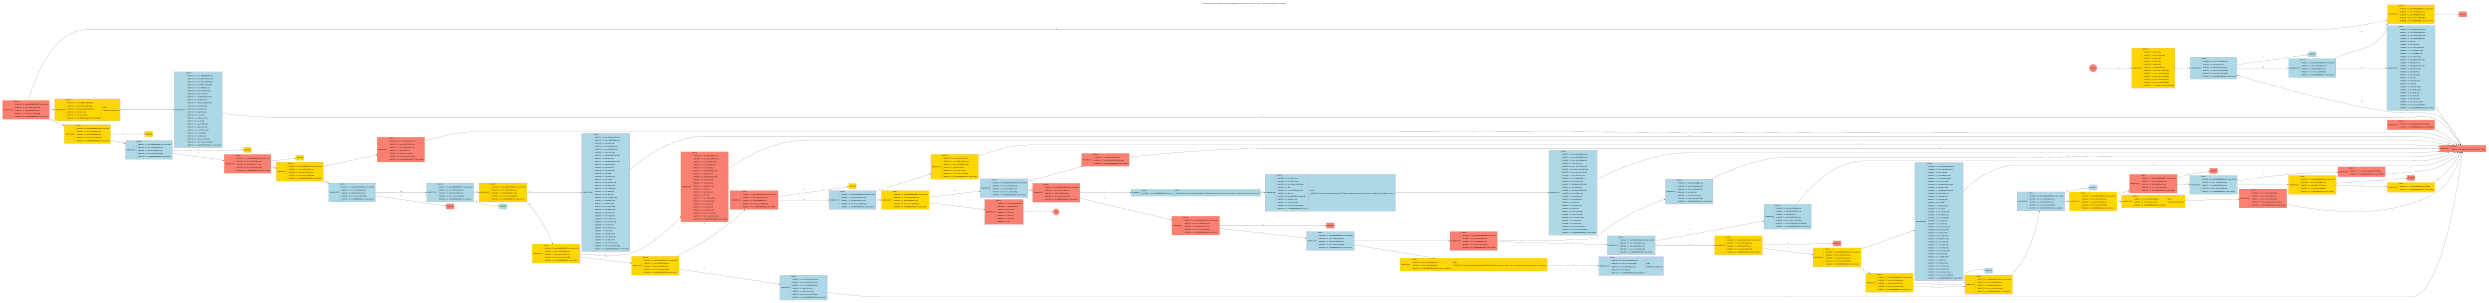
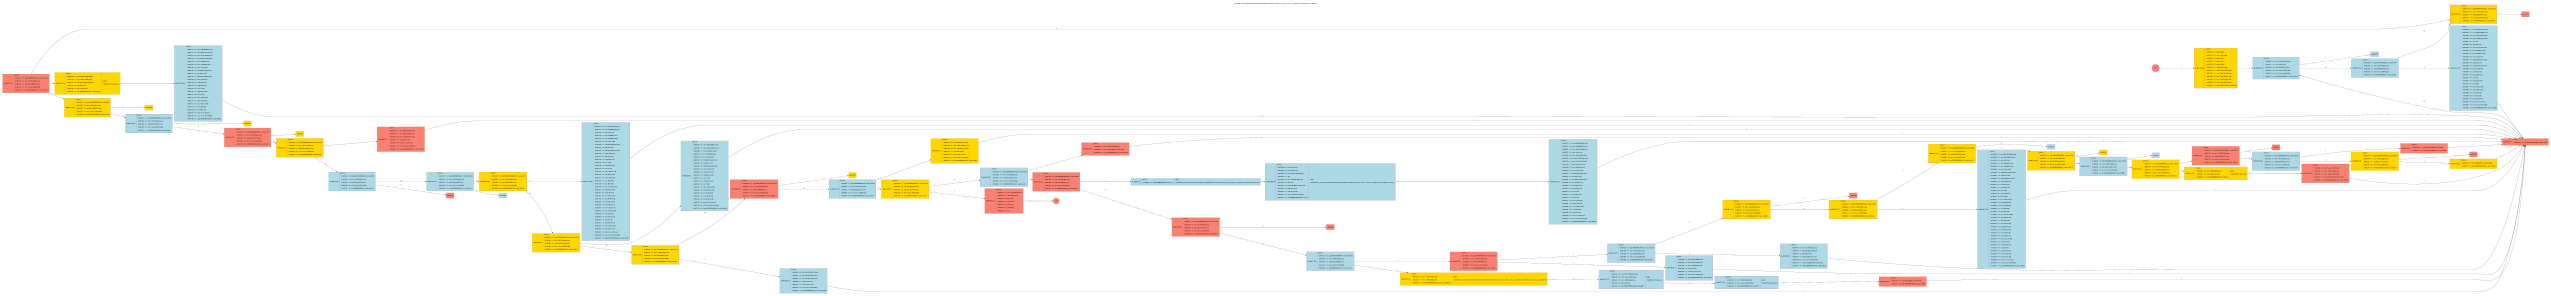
node "0x401da7": added
node "0x4016b1 [88]": fillcolor salmon -> lightblue
node "0x401a36 [15]": added
